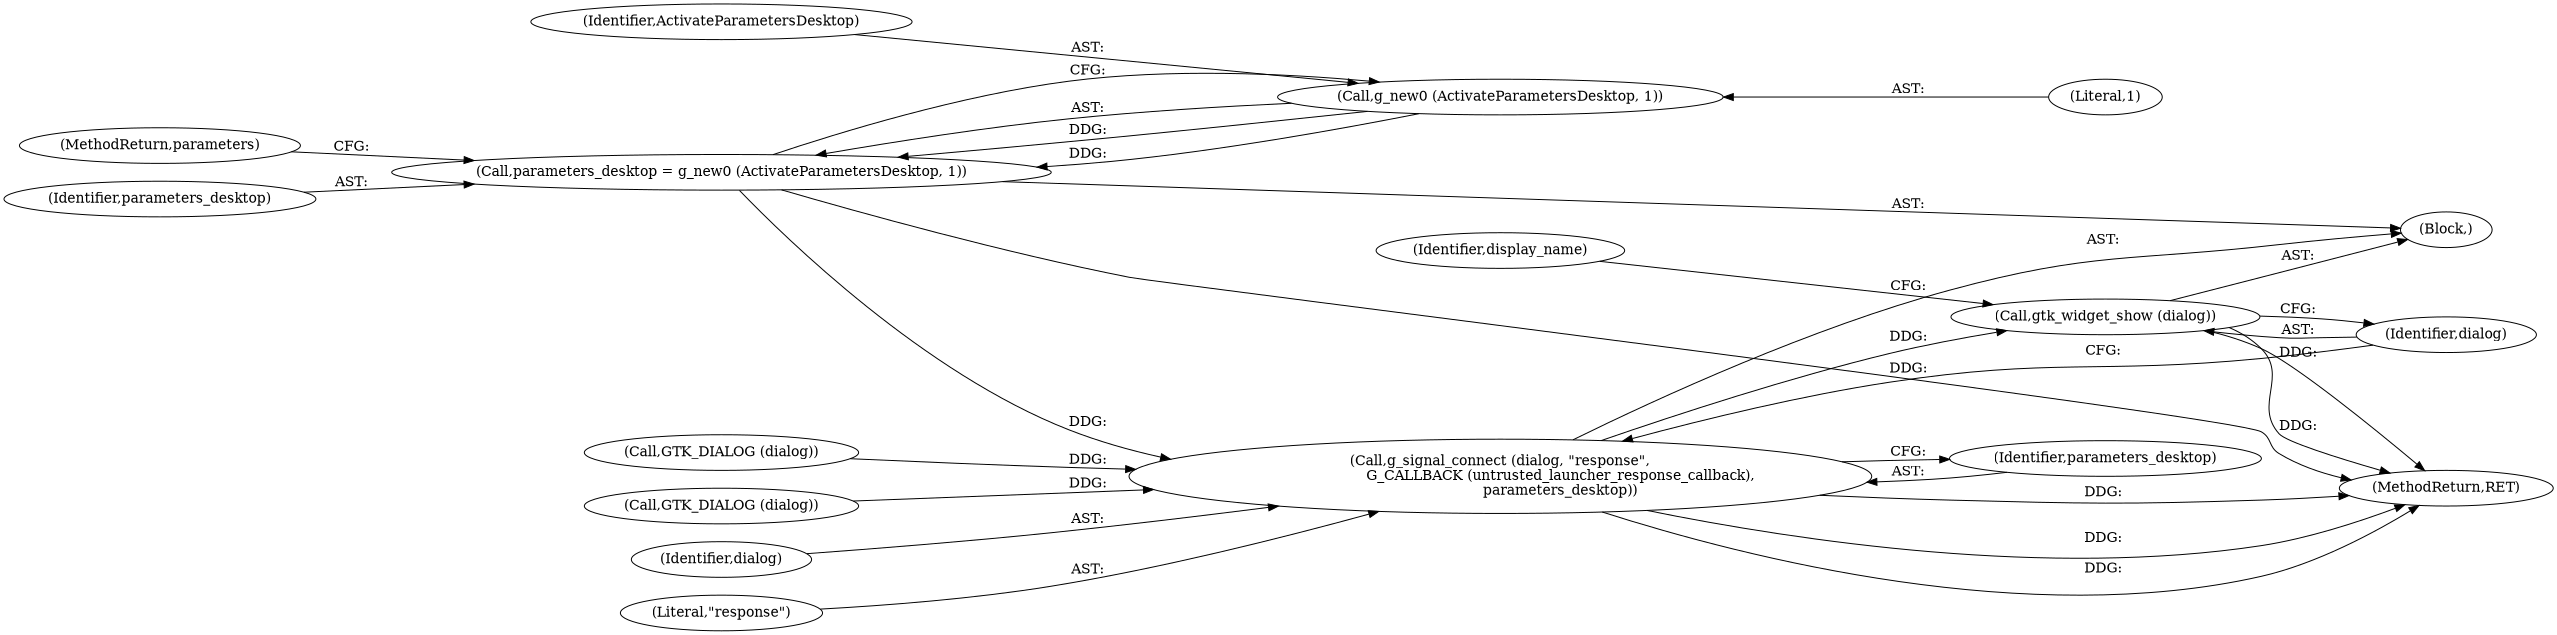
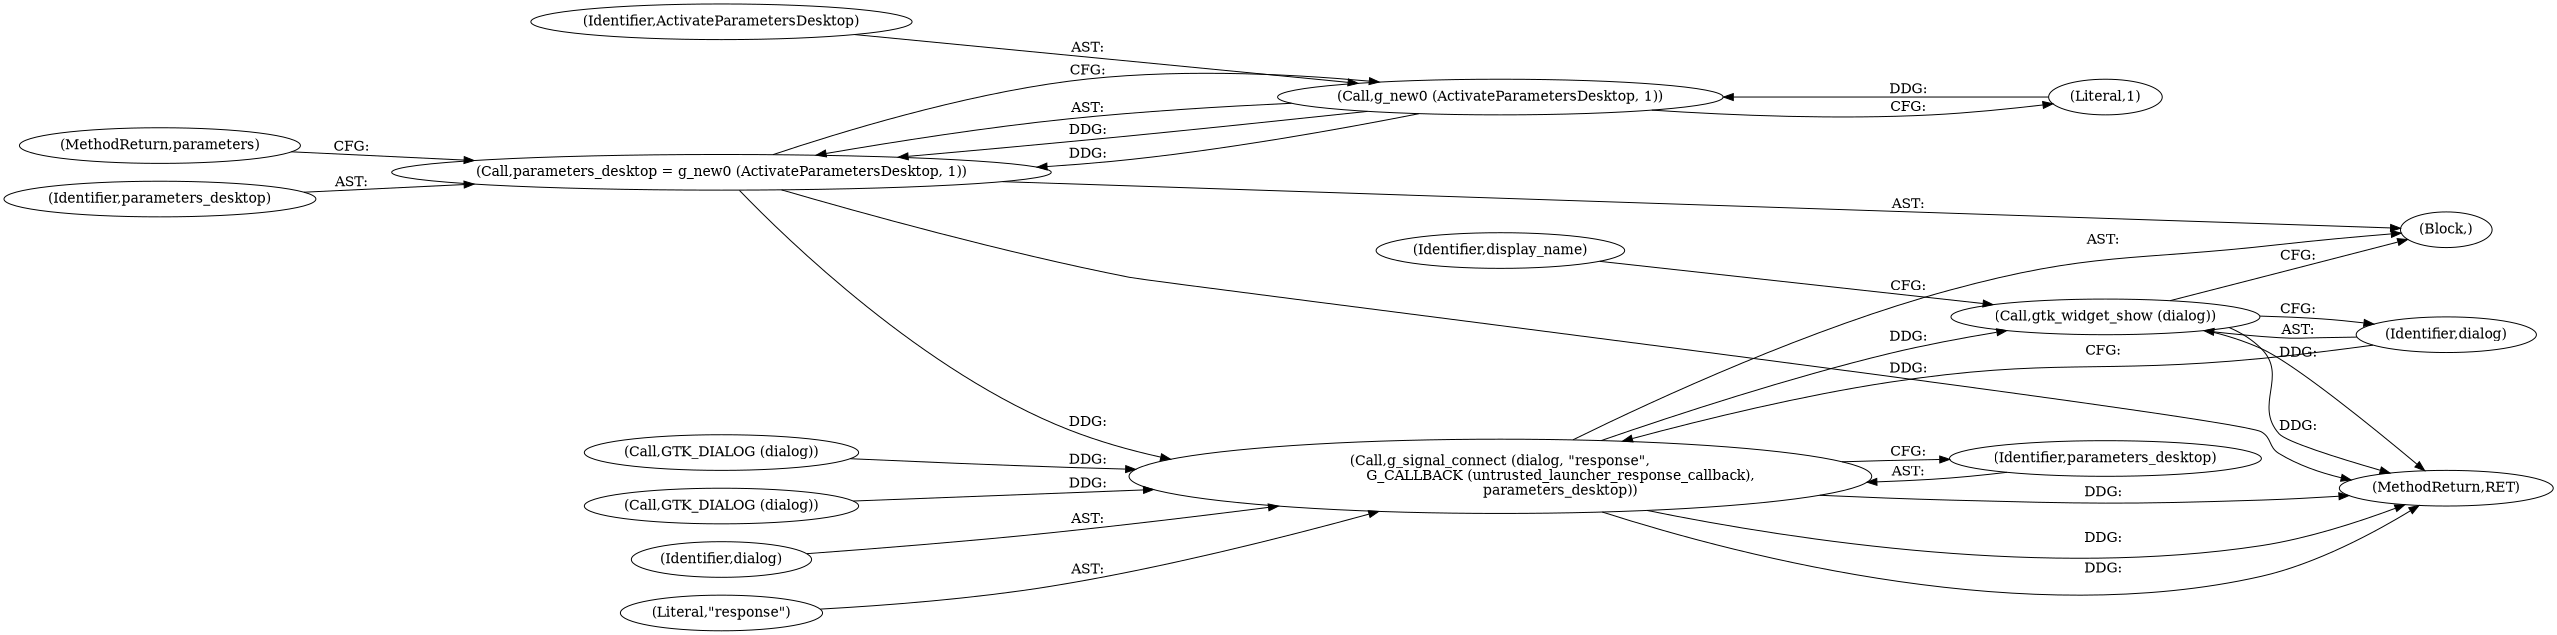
edge "(Literal,1)" -> "(Call,g_new0 (ActivateParametersDesktop, 1))": label "AST: " -> "DDG: "
edge "(Call,g_new0 (ActivateParametersDesktop, 1))" -> "(Literal,1)": added, label "CFG:"
edge "(Call,gtk_widget_show (dialog))" -> "(Block,)": label "AST: " -> "CFG: "
